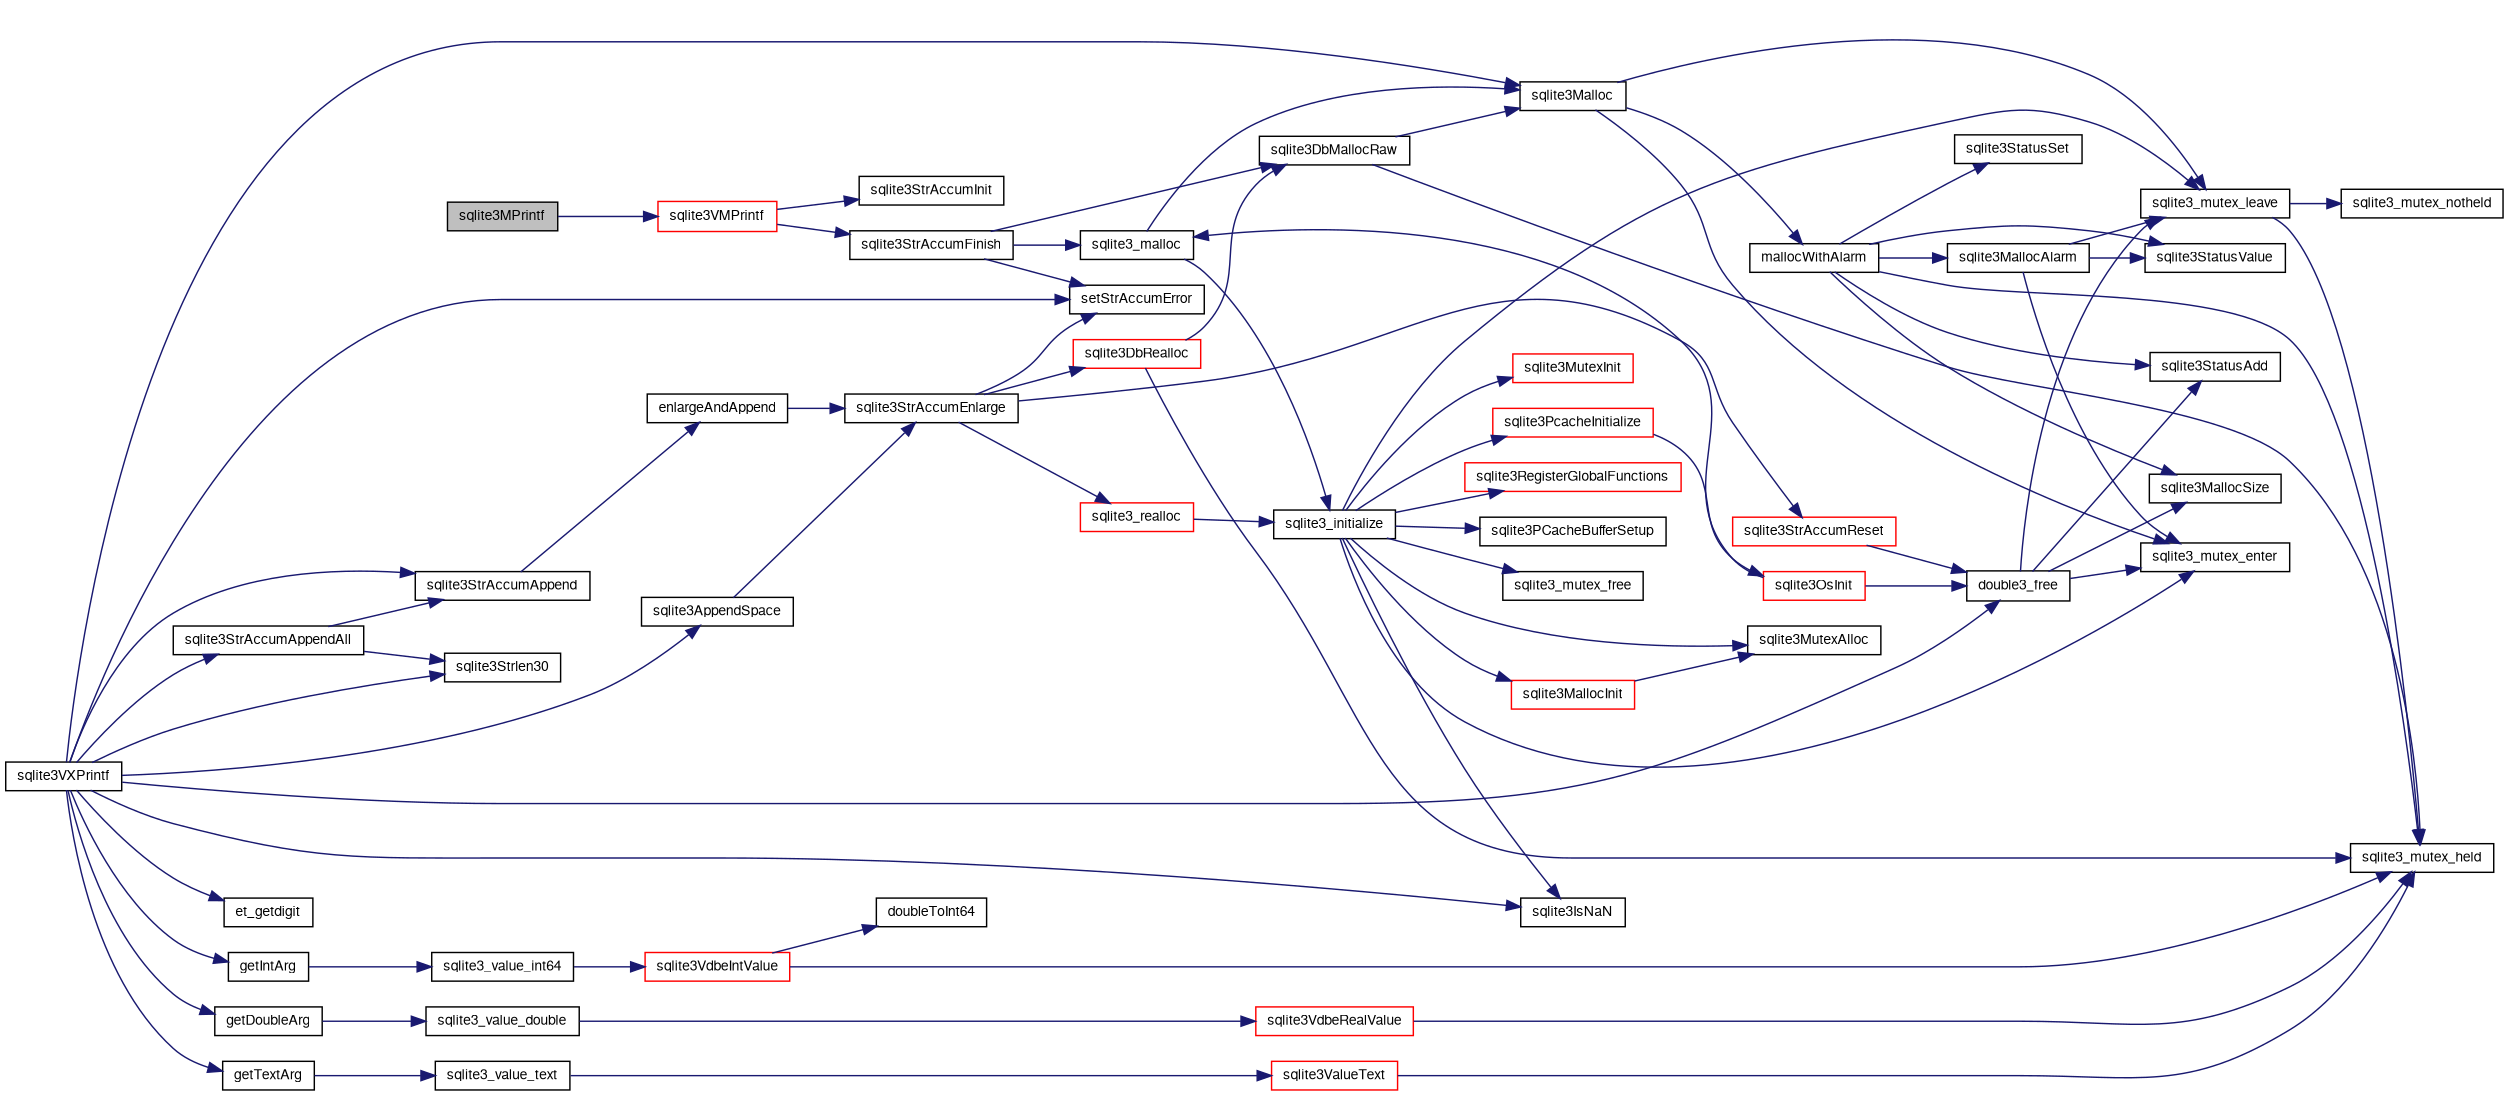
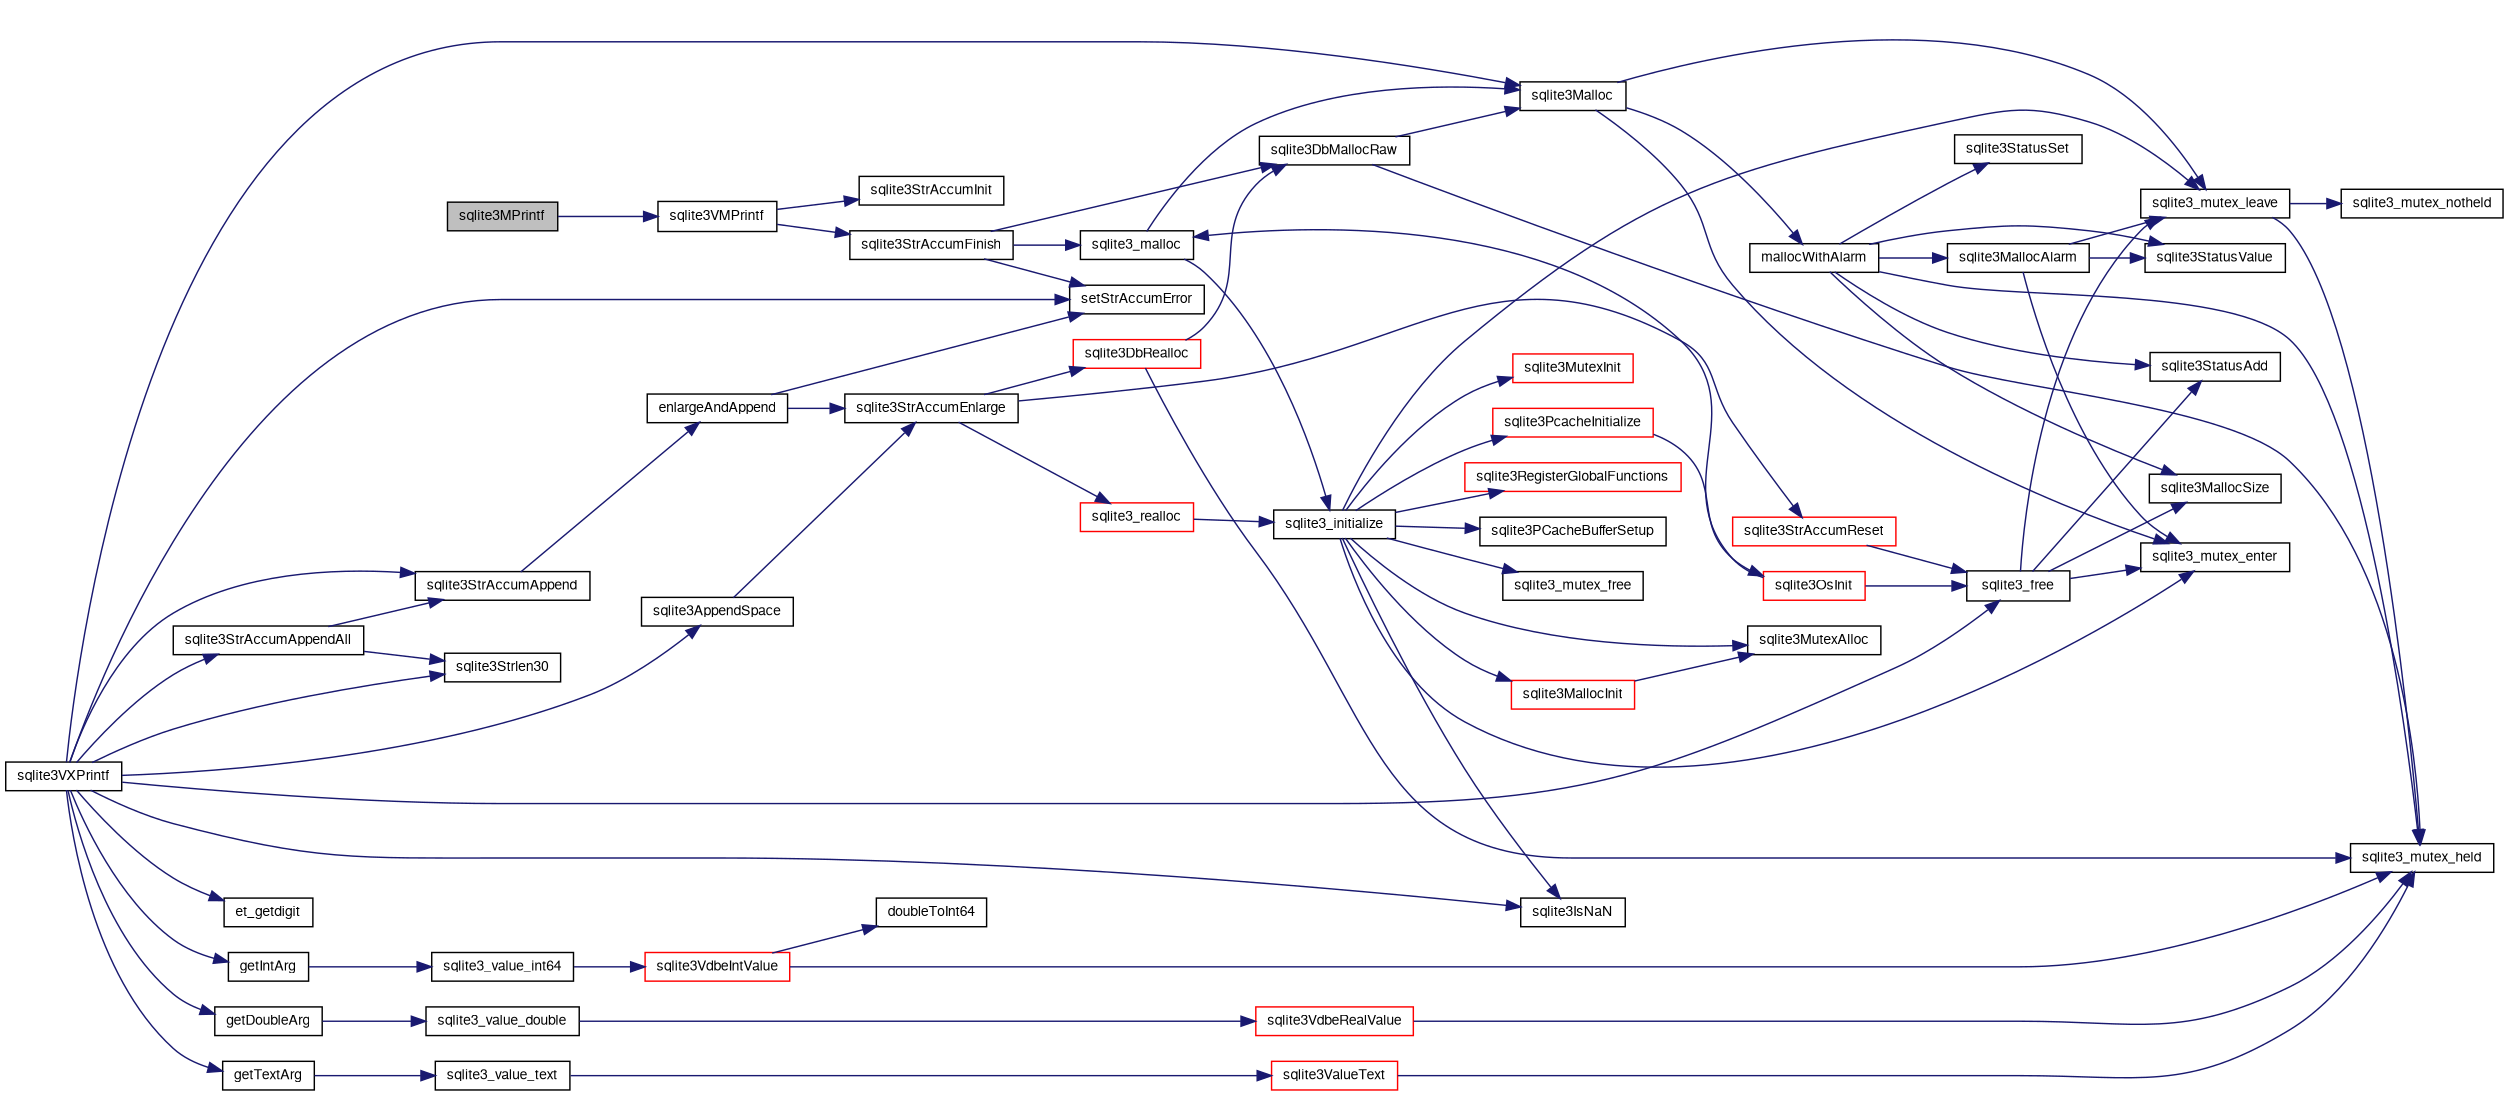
node "sqlite3VMPrintf": color red -> black
edge "sqlite3StrAccumEnlarge" -> "setStrAccumError": now "enlargeAndAppend" -> "setStrAccumError"
node "double3_free": label "double3_free" -> "sqlite3_free"
